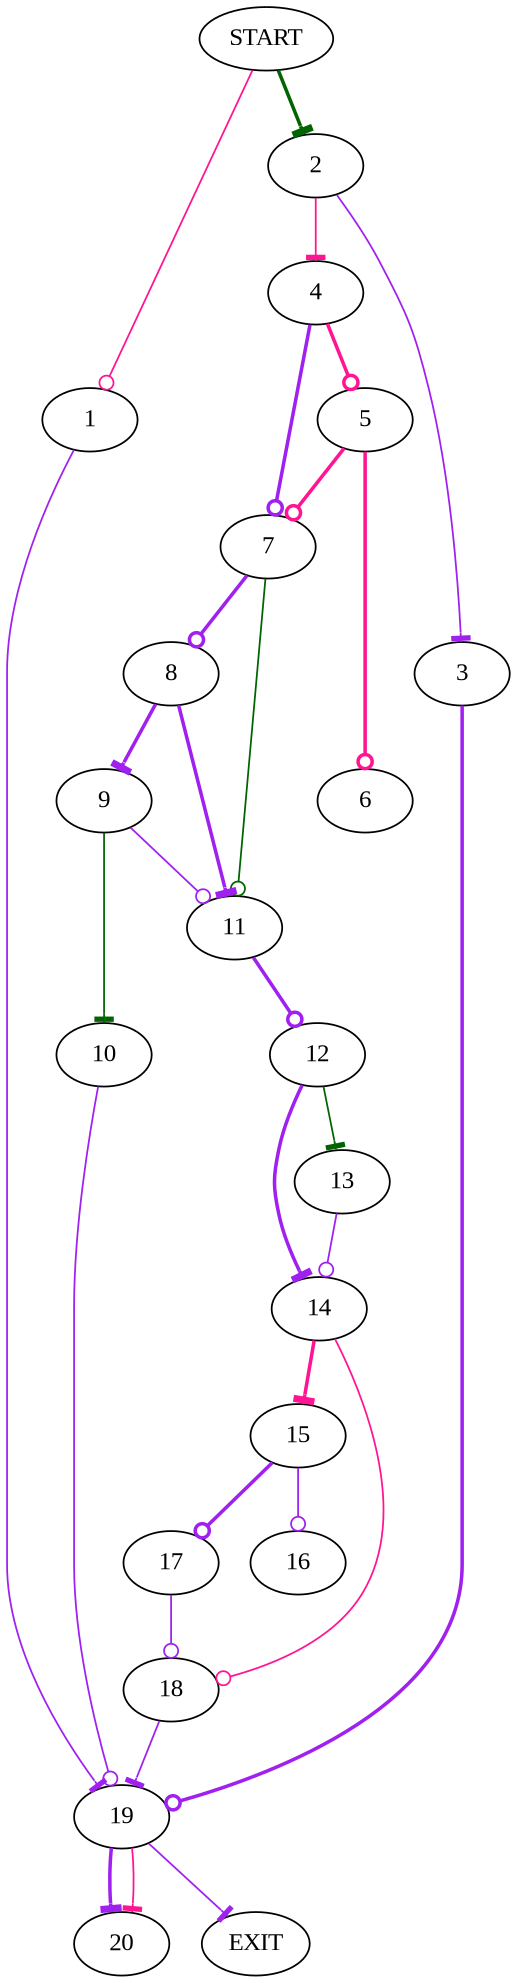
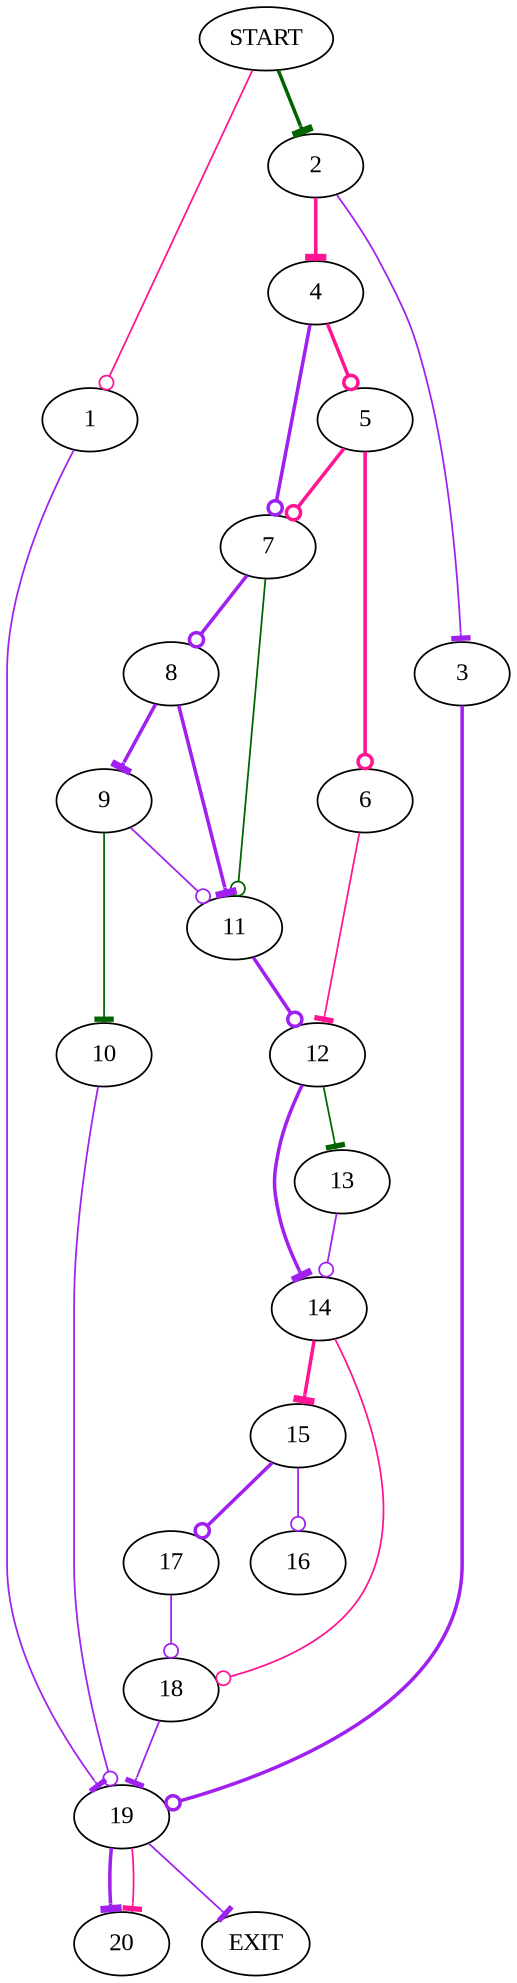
edge "2" -> "4": style solid -> bold
edge "6" -> "12": added
